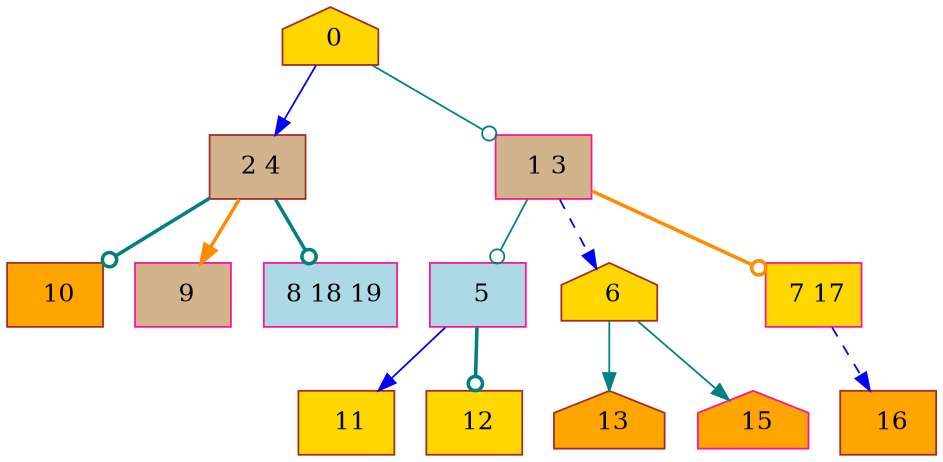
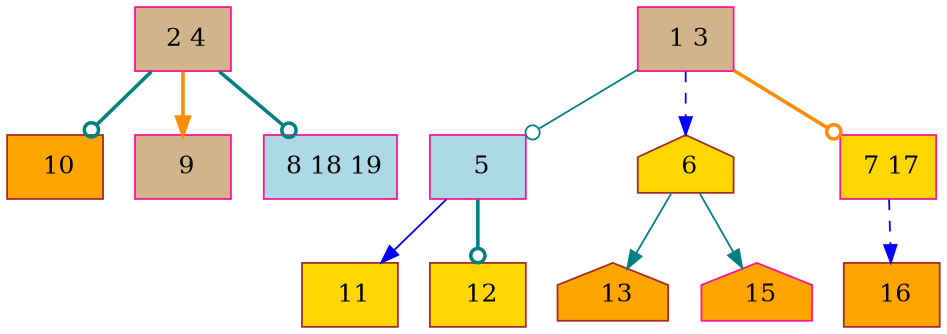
node "0": removed
node "2 4": color brown -> deeppink
